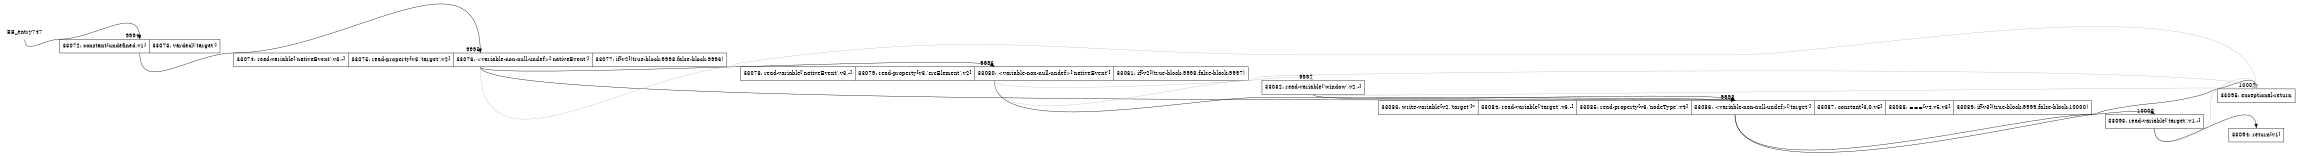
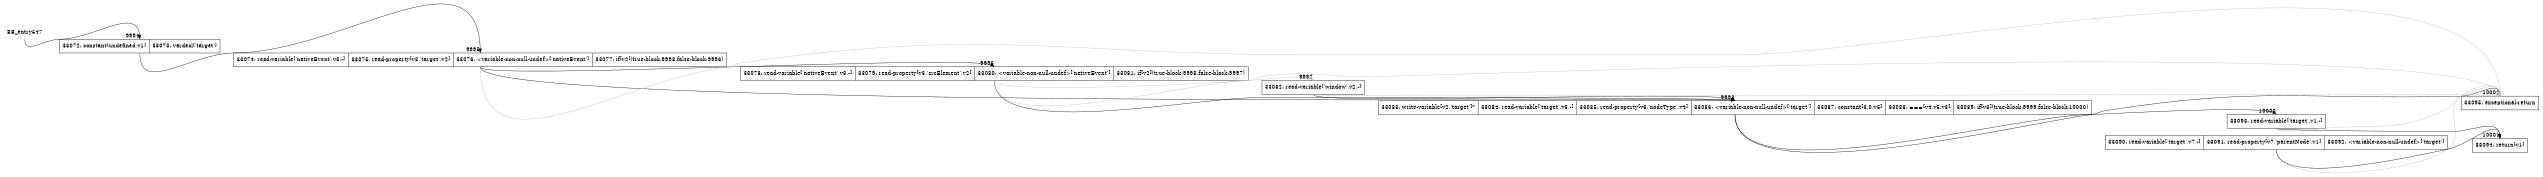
node "BB_entry747": label "BB_entry747" -> "BB_entry547"
node "33090: read-variable['target',v7,-]": added
